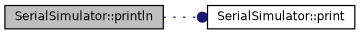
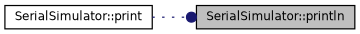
edge "SerialSimulator::println" -> "SerialSimulator::print": reversed
